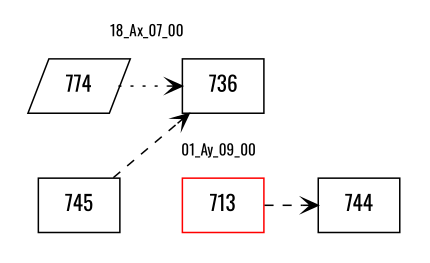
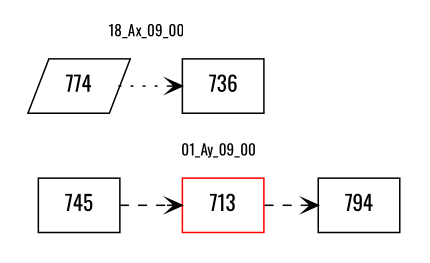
cluster "18_Ax_07_00": label "18_Ax_07_00" -> "18_Ax_09_00"
edge "745" -> "736": now "745" -> "713"
node "744": label "744" -> "794"
